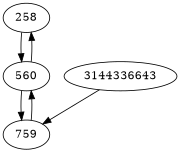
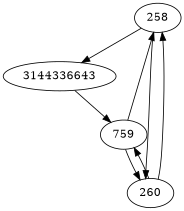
edge "258" -> "3144336643": added
node "560": label "560" -> "260"
edge "759" -> "258": added
